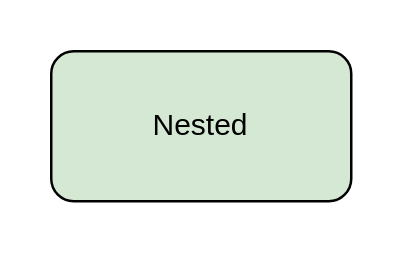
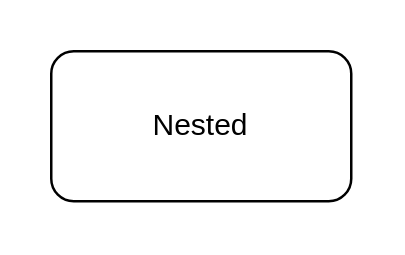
node "Nested": fillcolor #d5e8d4 -> #ffffff
